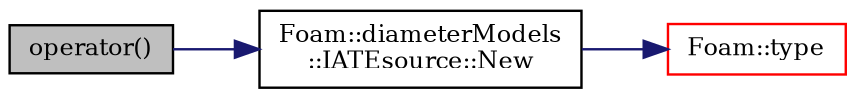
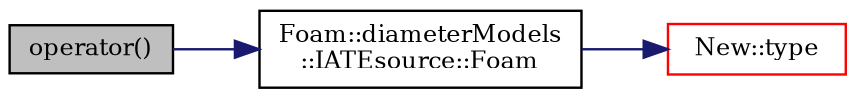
node "Foam::diameterModels ::IATEsource::New": label "Foam::diameterModels ::IATEsource::New" -> "Foam::diameterModels ::IATEsource::Foam"
node "Foam::type": label "Foam::type" -> "New::type"
